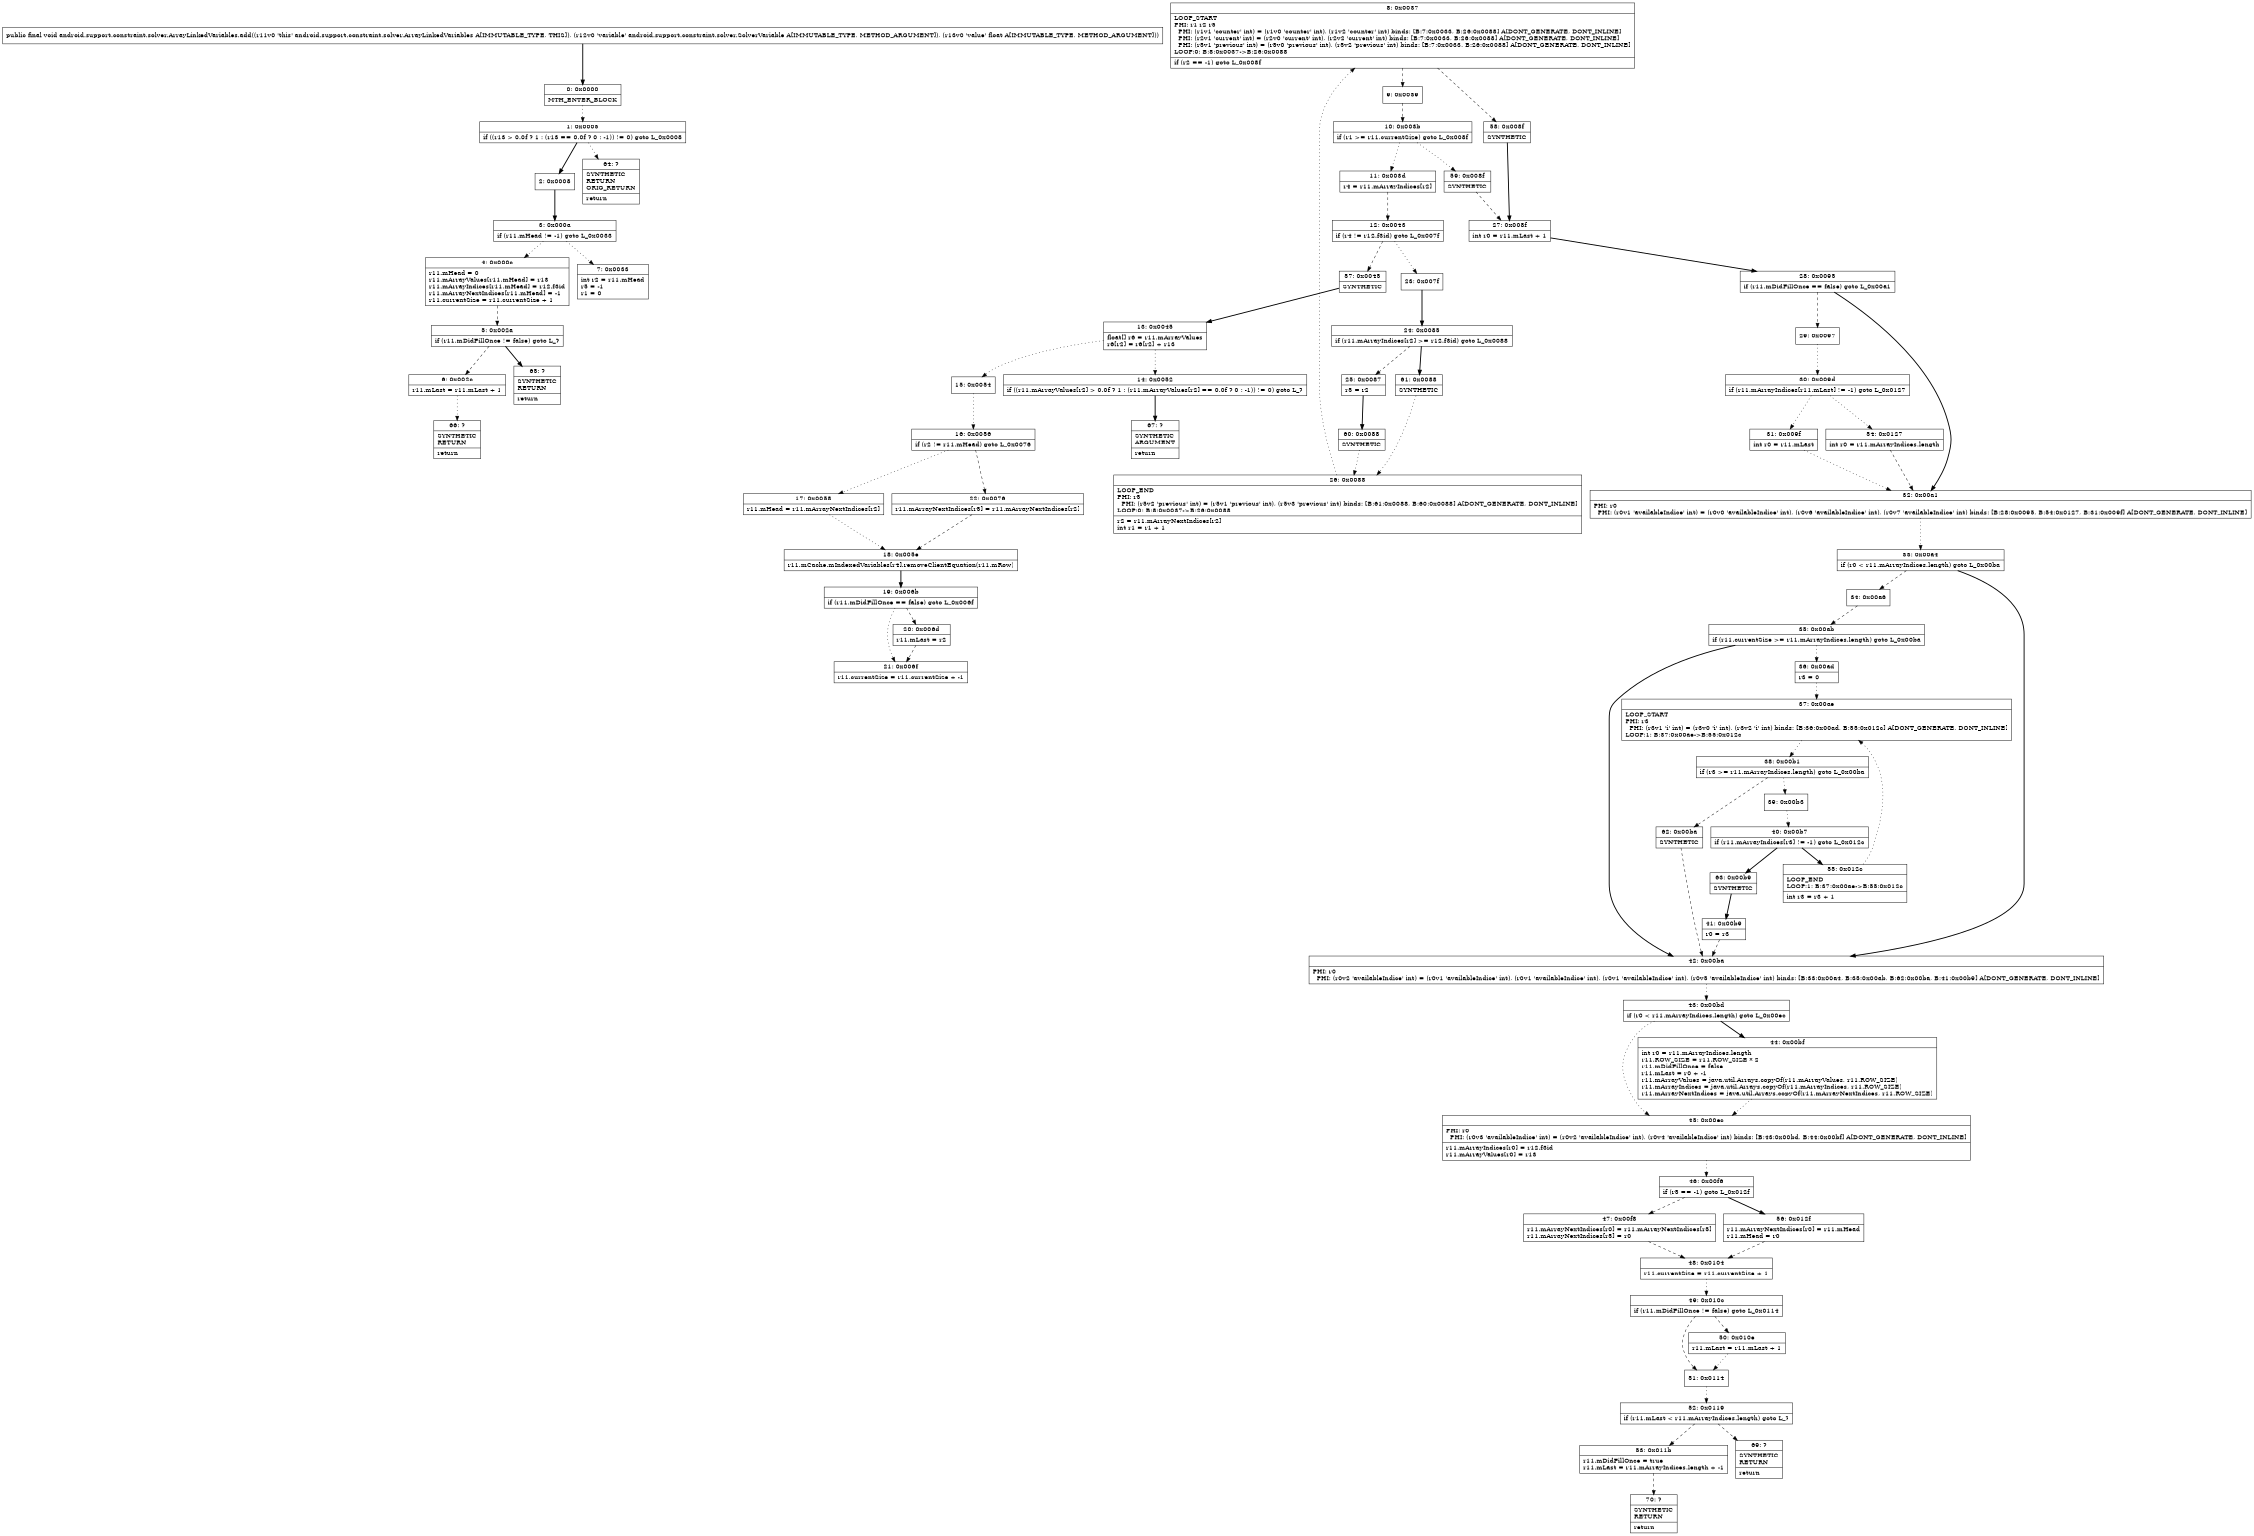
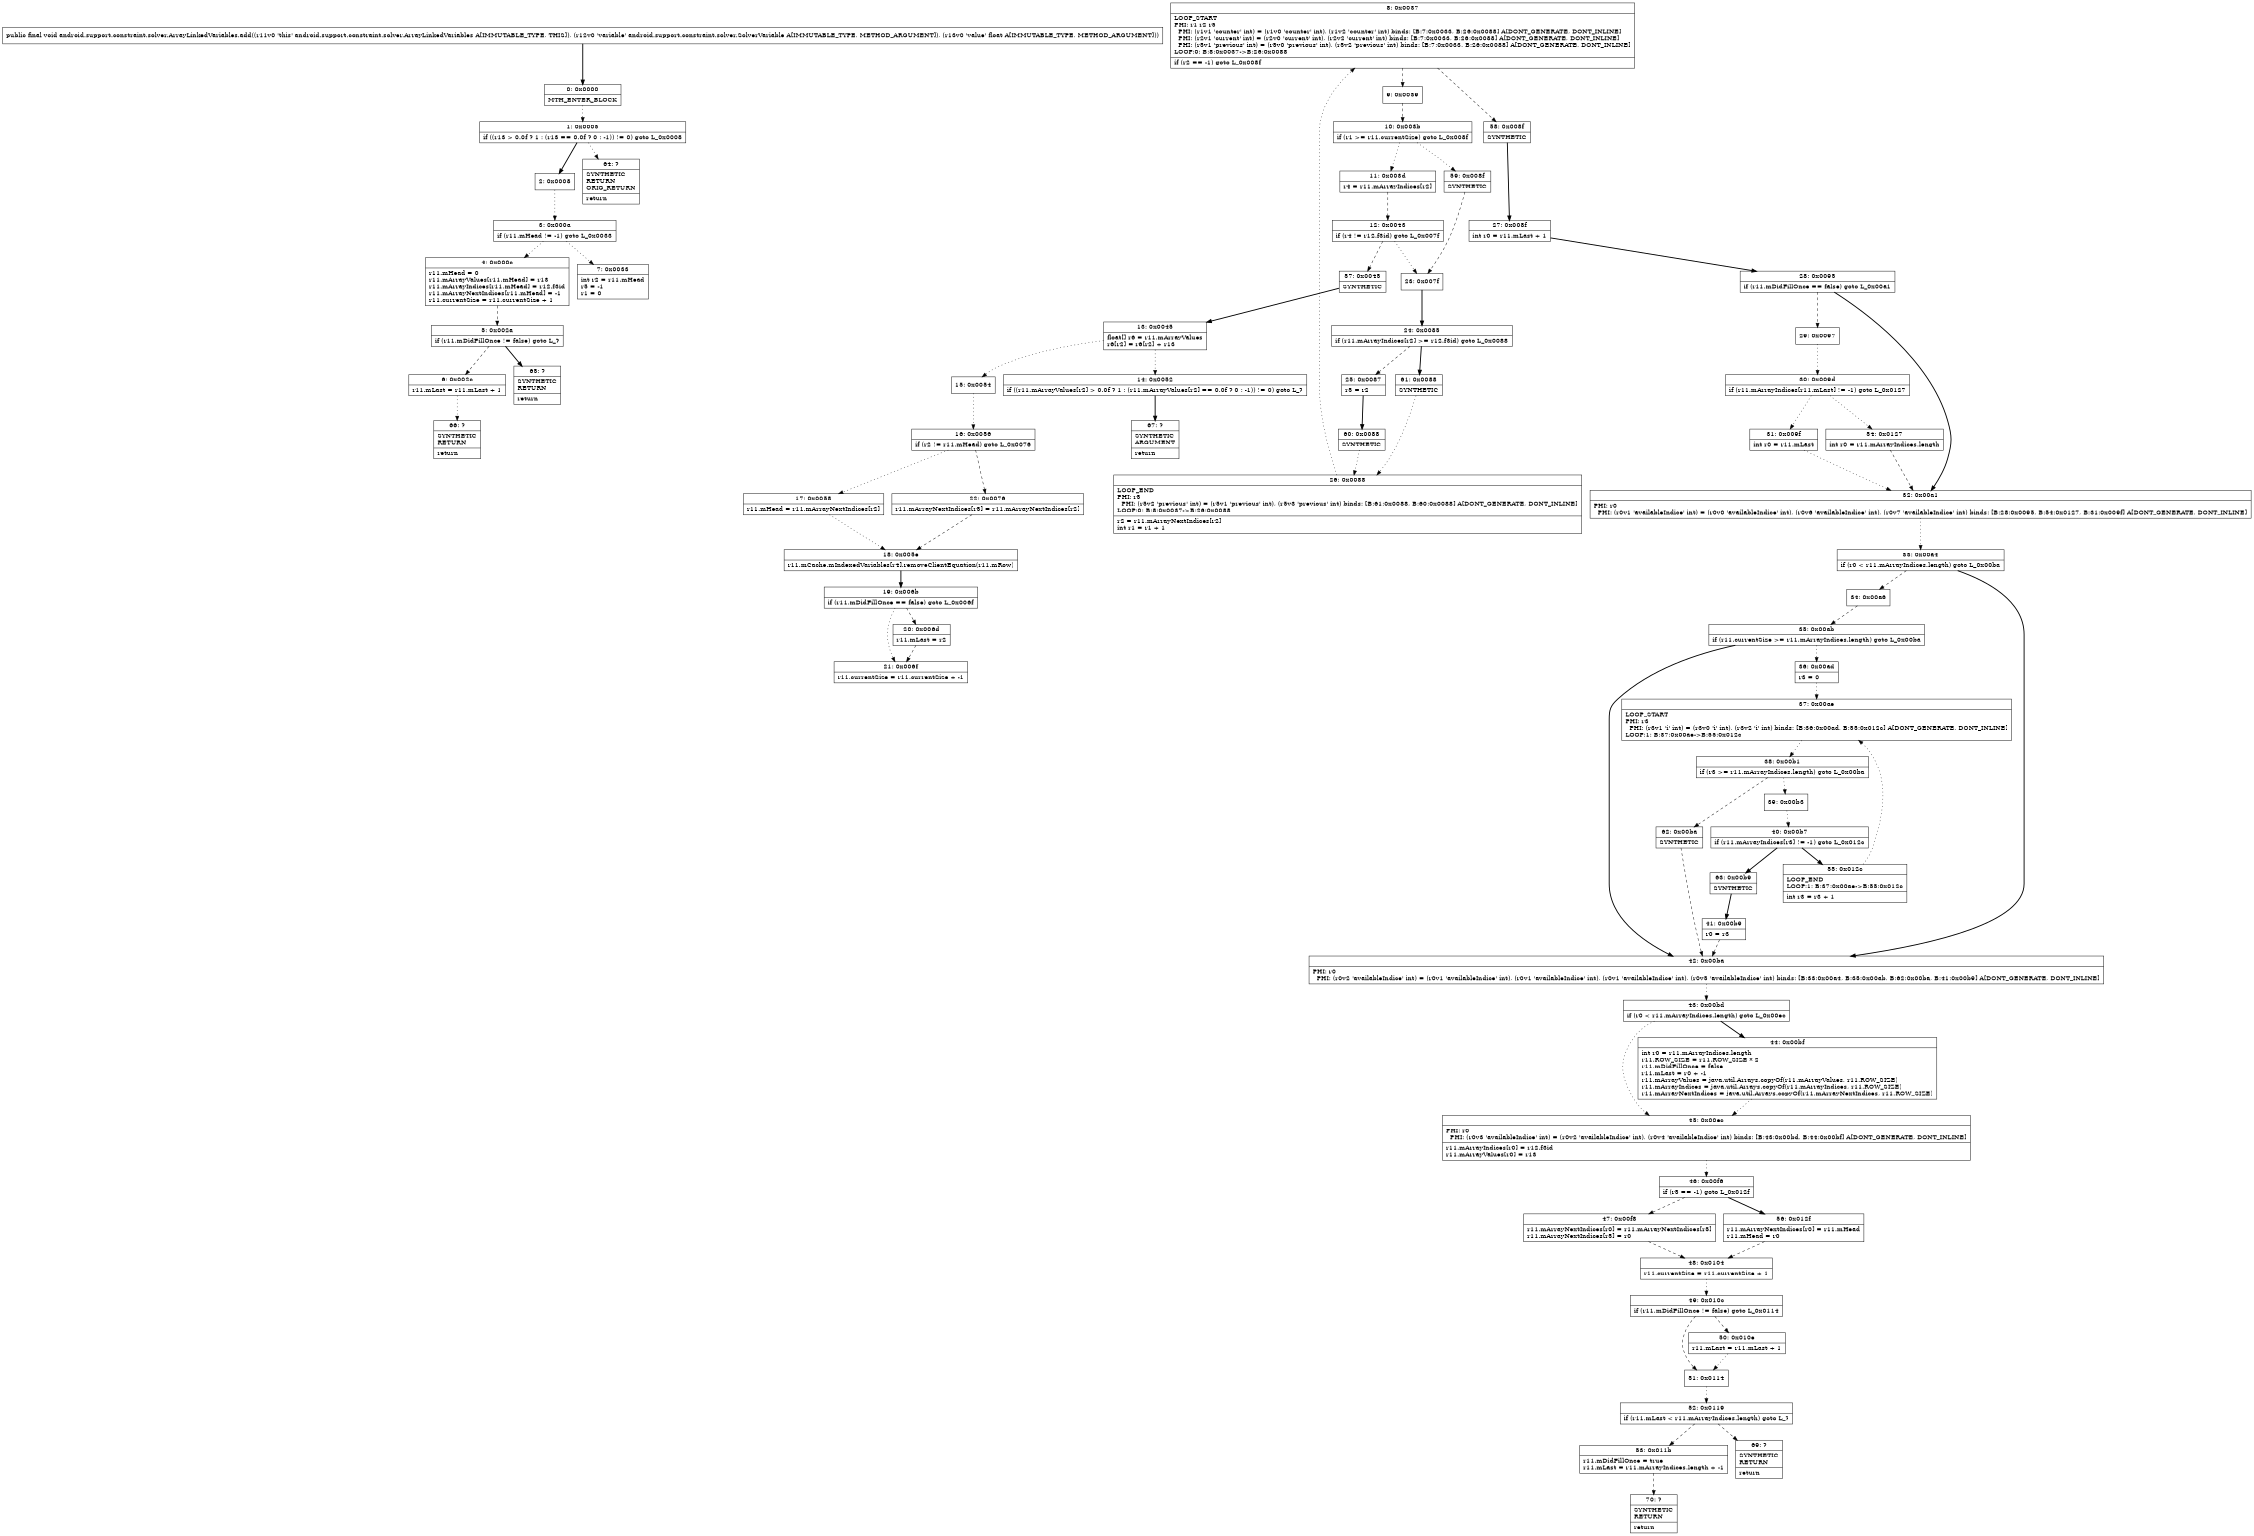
edge "2: 0x0008" -> "3: 0x000a": style bold -> dotted
edge "59: 0x008f" -> "27: 0x008f": now "59: 0x008f" -> "23: 0x007f"
